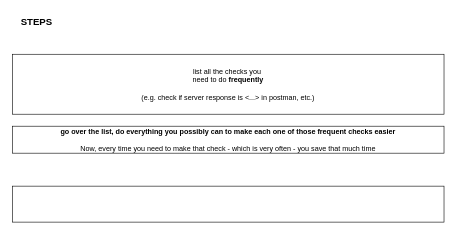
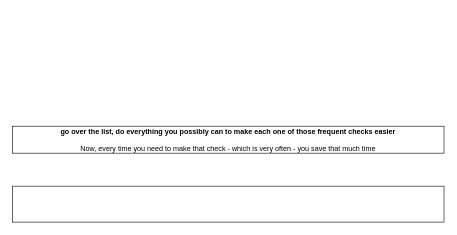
node "STEPS": removed
node "list all the checks you need to do frequently (e.g. check if server response is <...> in postman, etc.)": removed
